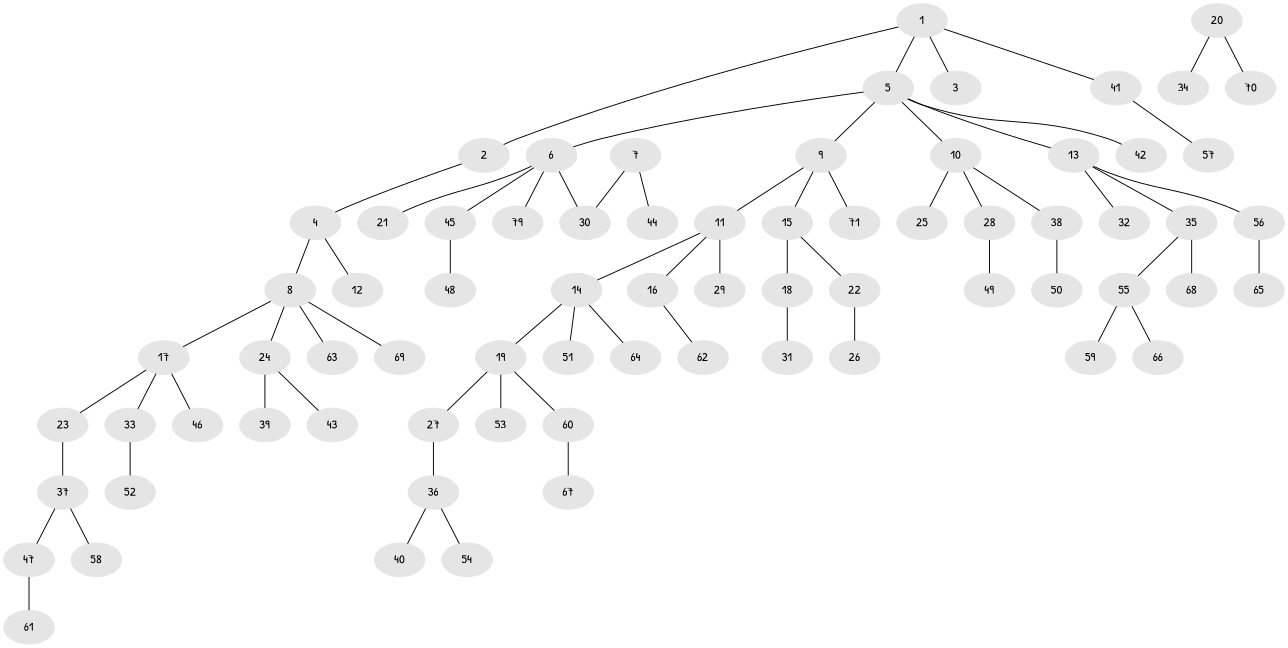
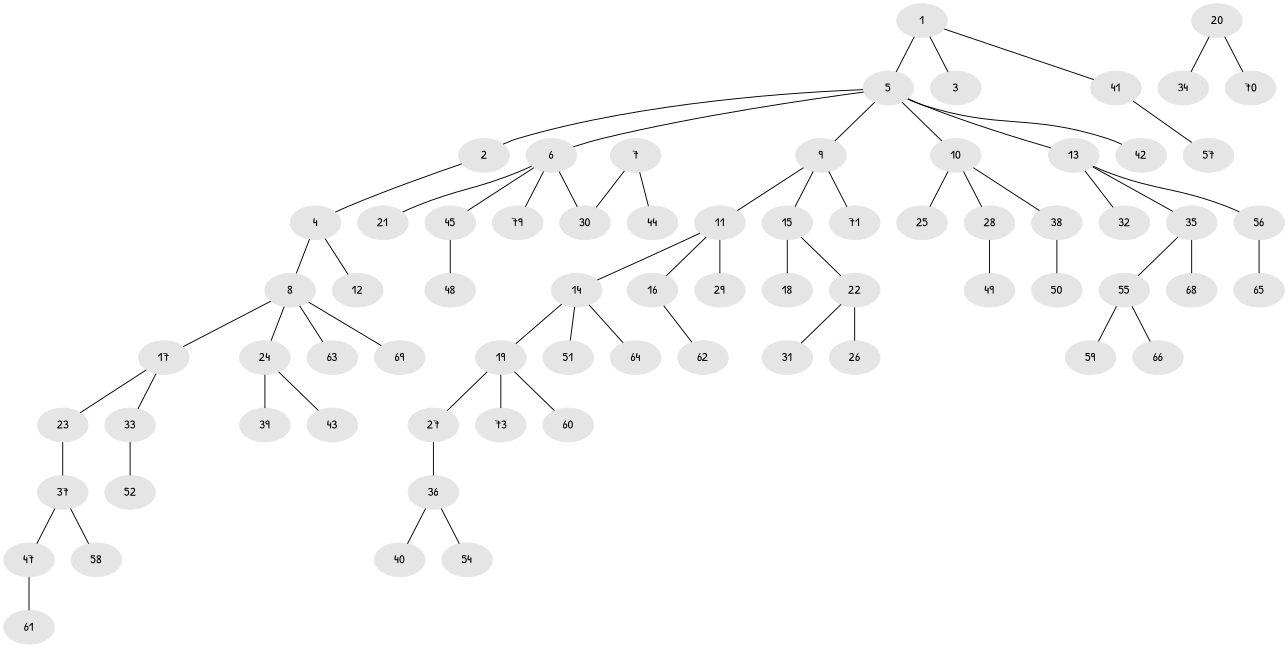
edge "1" -- "2": now "5" -- "2"
edge "18" -- "31": now "22" -- "31"
node "46": removed
node "53": label "53" -> "73"
node "67": removed
